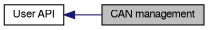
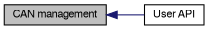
edge "CAN management" -> "User API": reversed
